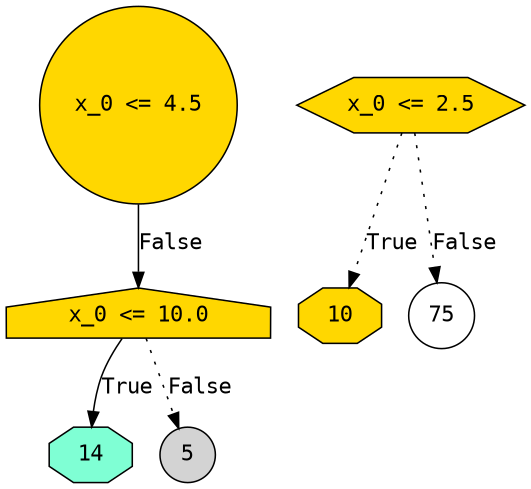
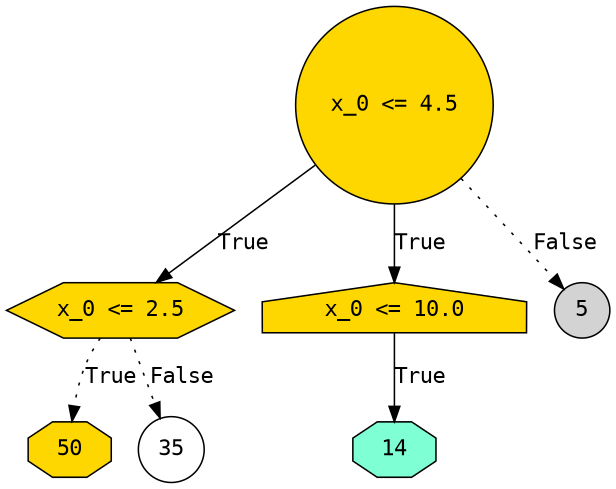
edge "x_0 <= 4.5" -> "x_0 <= 2.5": added, label "True"
edge "x_0 <= 4.5" -> "x_0 <= 10.0": label "False" -> "True"
node "10": label "10" -> "50"
node "75": label "75" -> "35"
edge "x_0 <= 10.0" -> "5": now "x_0 <= 4.5" -> "5"
